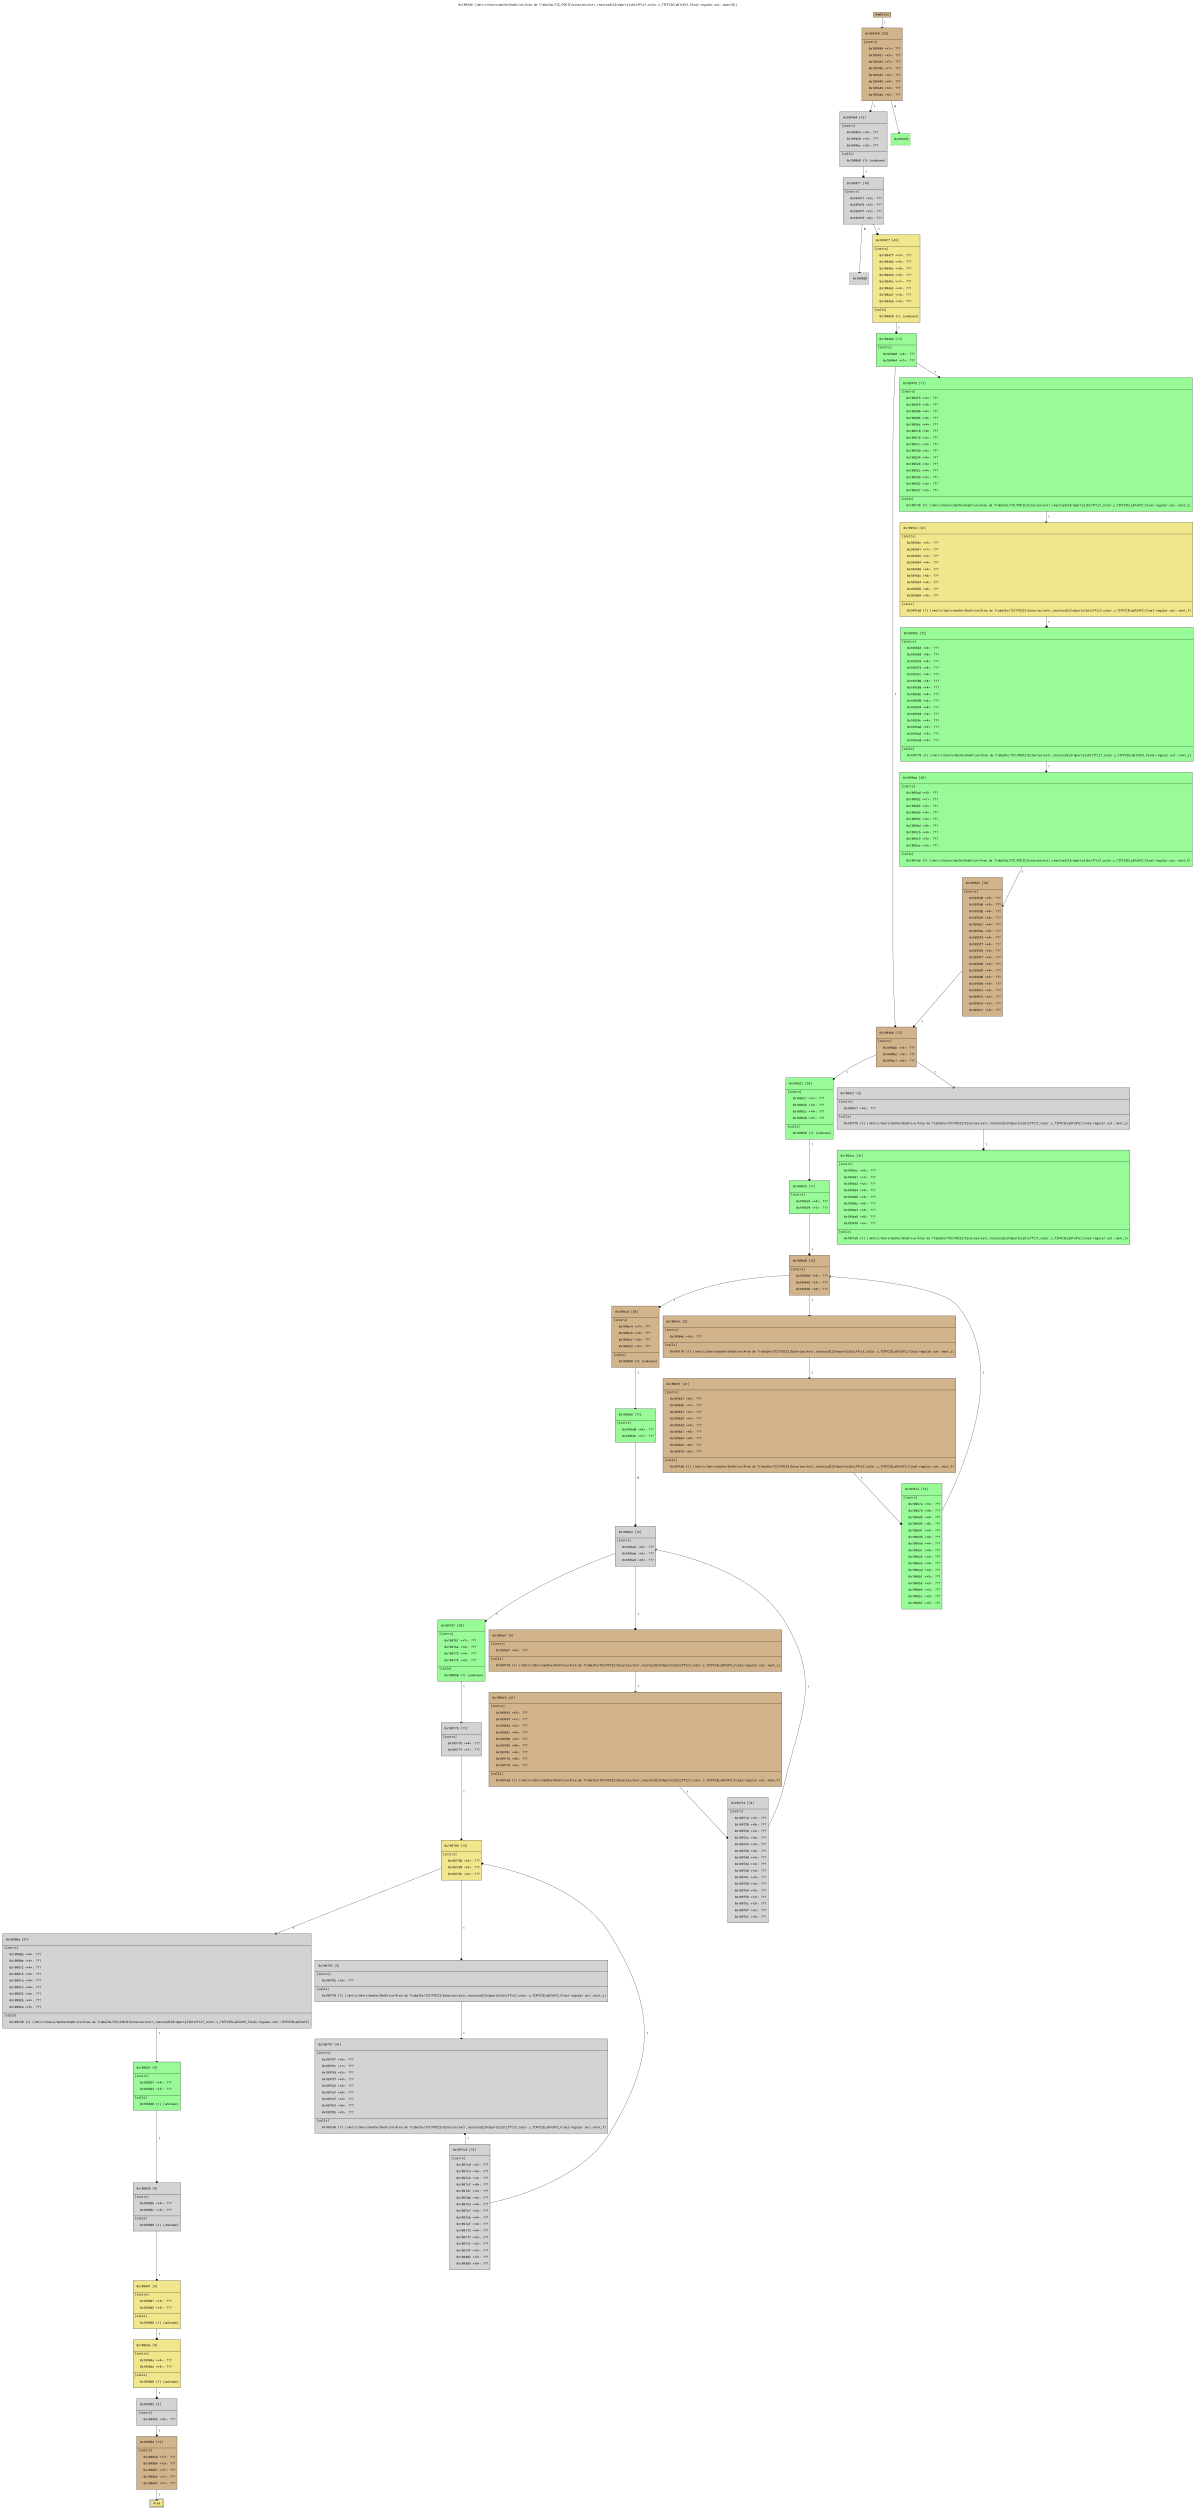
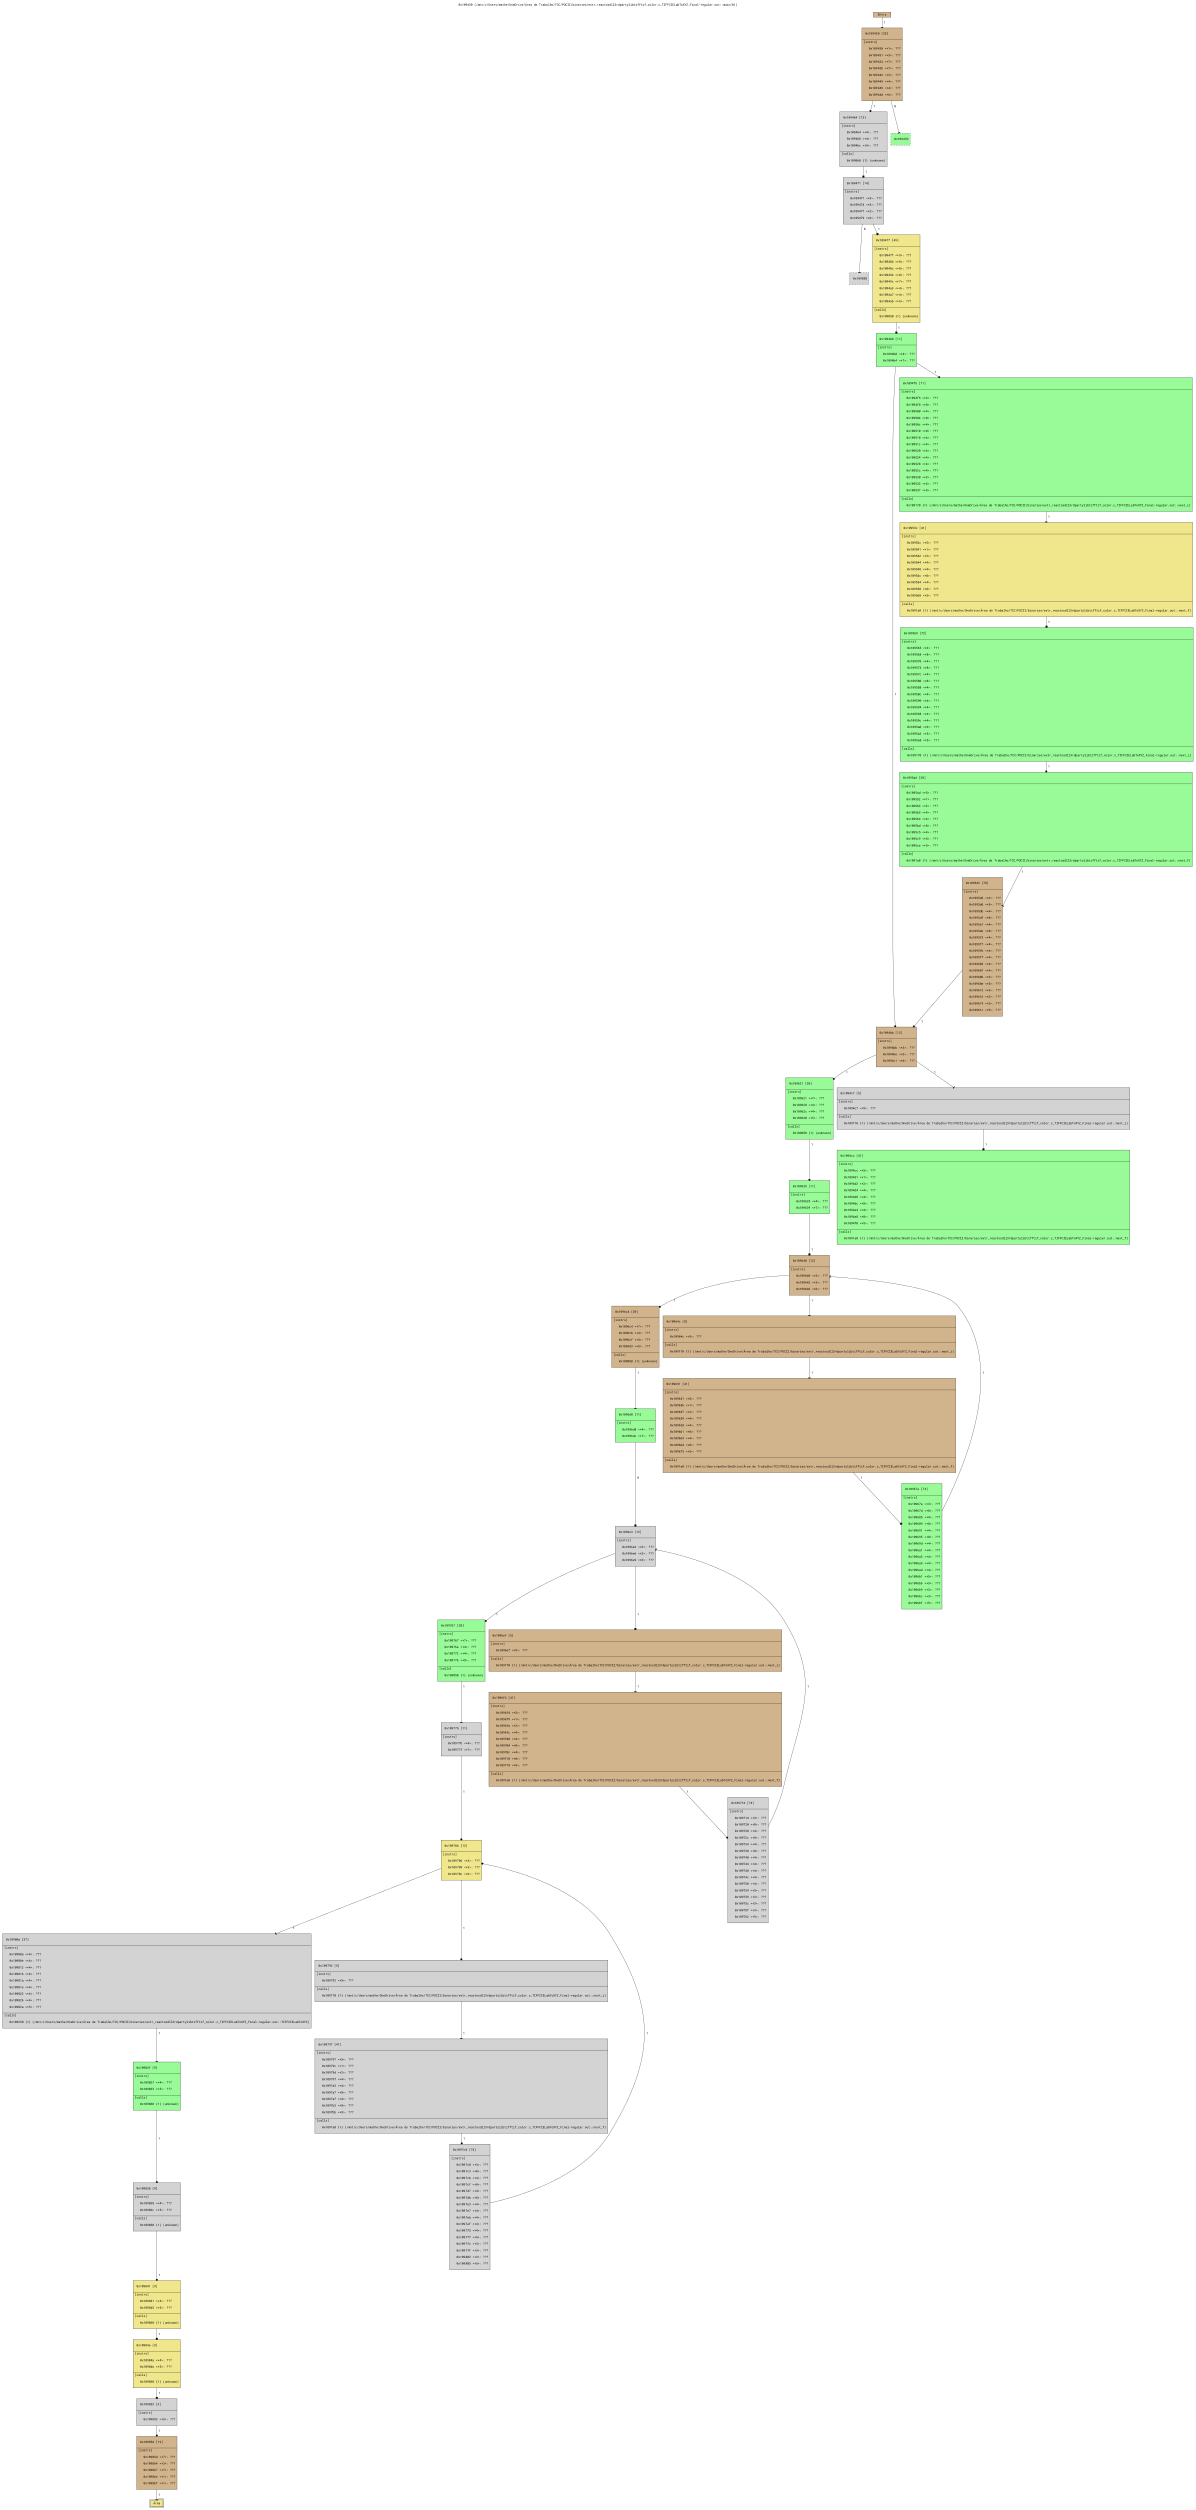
node "OneDrive": label "OneDrive" -> "Entry"
edge "0x1097c0 [74]" -> "0x109797 [41]": reversed
